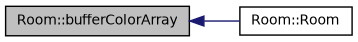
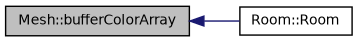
node "Room::bufferColorArray": label "Room::bufferColorArray" -> "Mesh::bufferColorArray"
